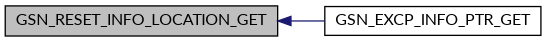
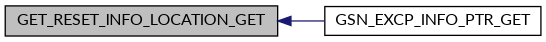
node "GSN_RESET_INFO_LOCATION_GET": label "GSN_RESET_INFO_LOCATION_GET" -> "GET_RESET_INFO_LOCATION_GET"
